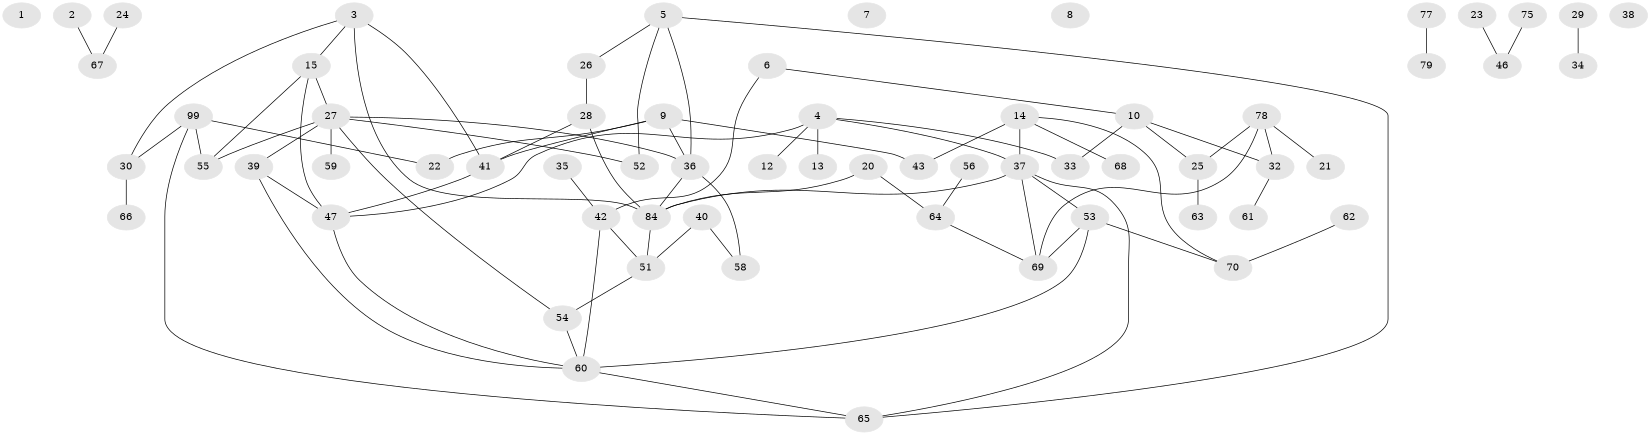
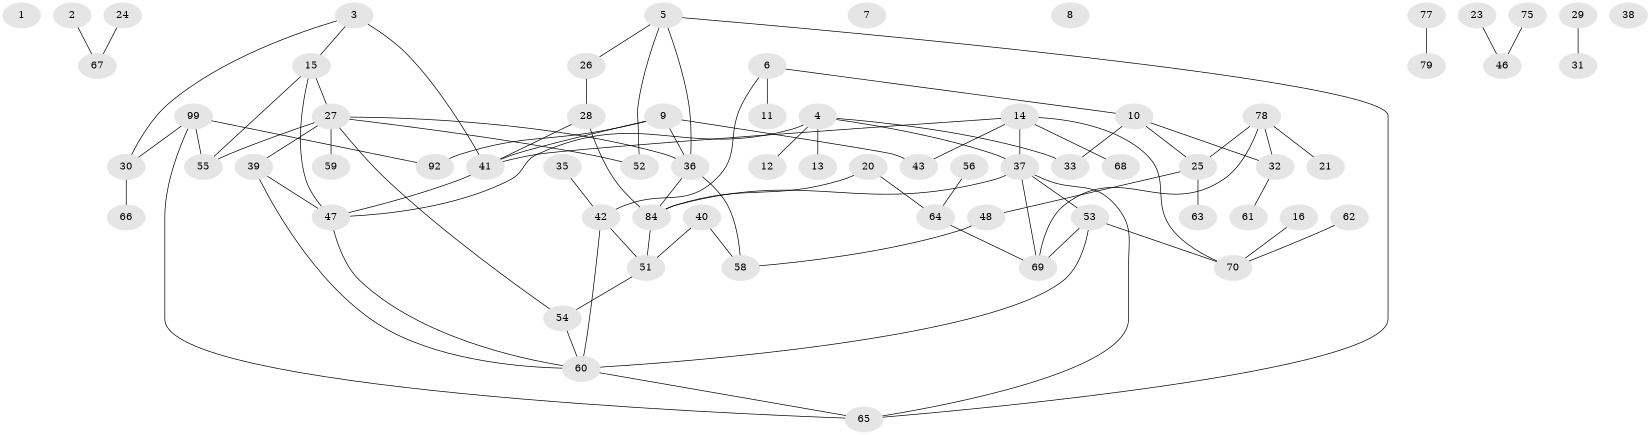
node "34": label "34" -> "31"
node "11": added
edge "14" -- "41": added
node "22": label "22" -> "92"
edge "3" -- "84": removed
node "48": added
node "16": added
